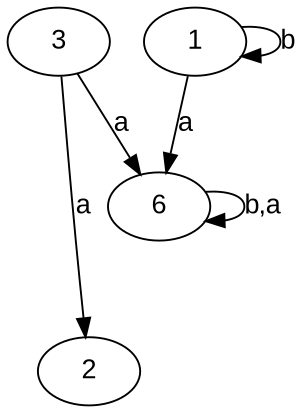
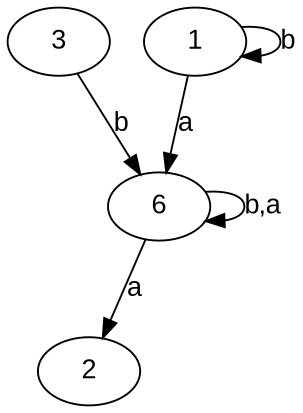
edge "3" -> "6": label "a" -> "b"
edge "3" -> "2": now "6" -> "2"
